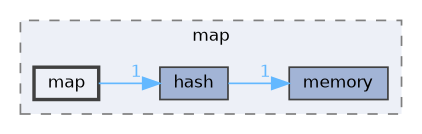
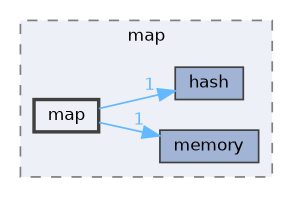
edge "hash" -> "memory": now "map" -> "memory"
